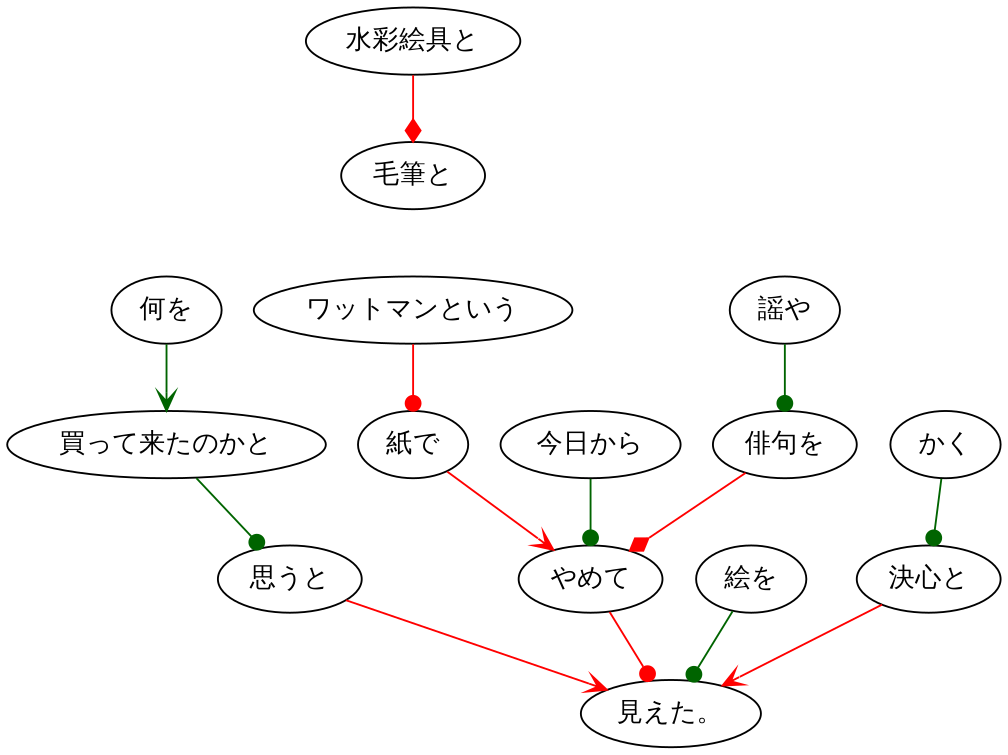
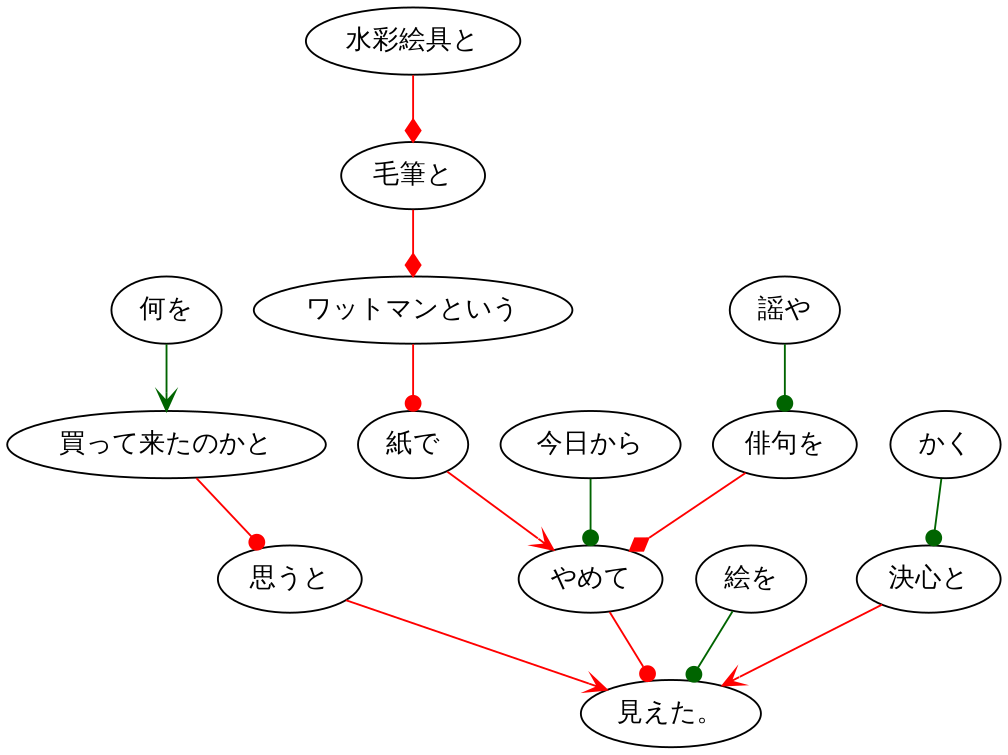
edge "毛筆と" -> "ワットマンという": added
edge "買って来たのかと" -> "思うと": color darkgreen -> red
